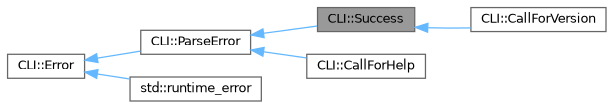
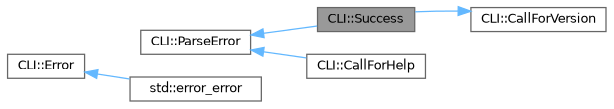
edge "CLI::CallForVersion" -> "CLI::Success": reversed
edge "CLI::ParseError" -> "CLI::Error": removed
node "std::runtime_error": label "std::runtime_error" -> "std::error_error"
